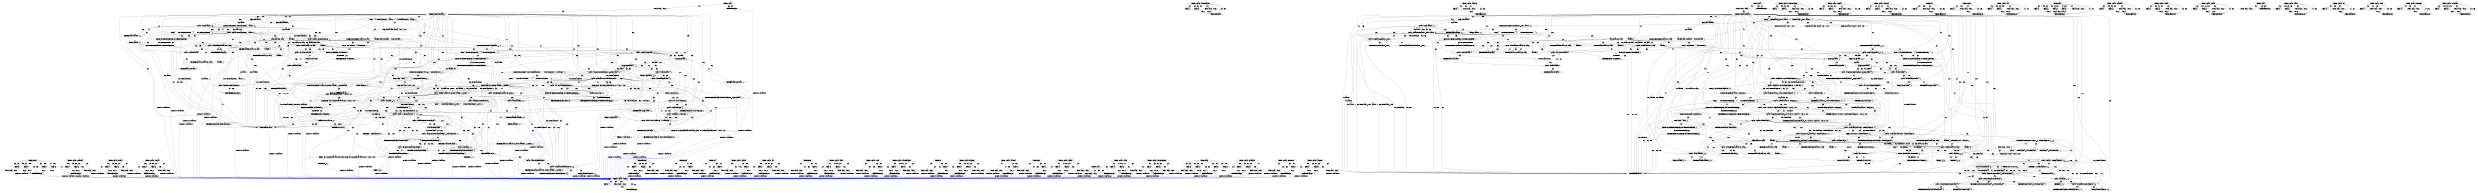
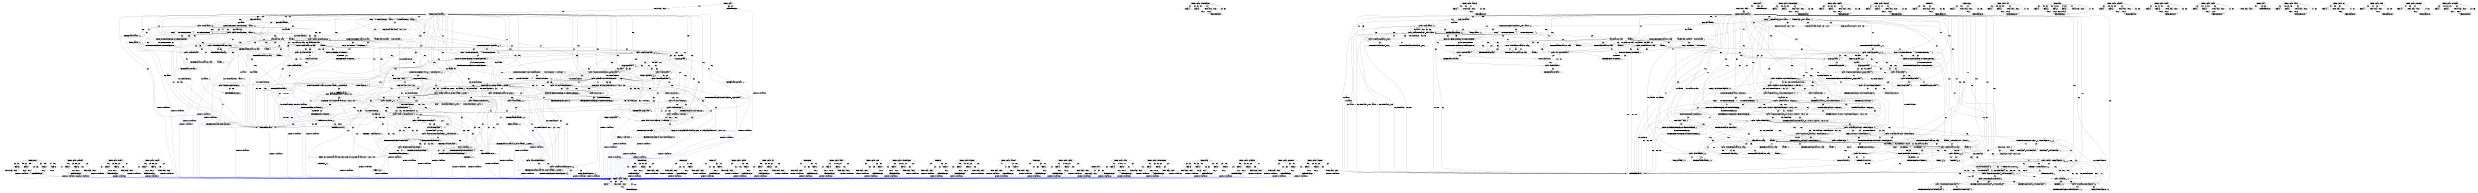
edge "(<operator>.logicalNot,!mTimeToSample)" -> "(IDENTIFIER,mTimeToSample,!mTimeToSample)": now "(LITERAL,2,(uint64_t)mTimeToSampleCount * 2)" -> "(IDENTIFIER,mTimeToSample,!mTimeToSample)"
edge "(FIELD_IDENTIFIER,size,size)" -> "(<operator>.addressOf,&mTimeToSample)": now "(FIELD_IDENTIFIER,size,size)" -> "(<operator>.fieldAccess,mTimeToSample.size)"
